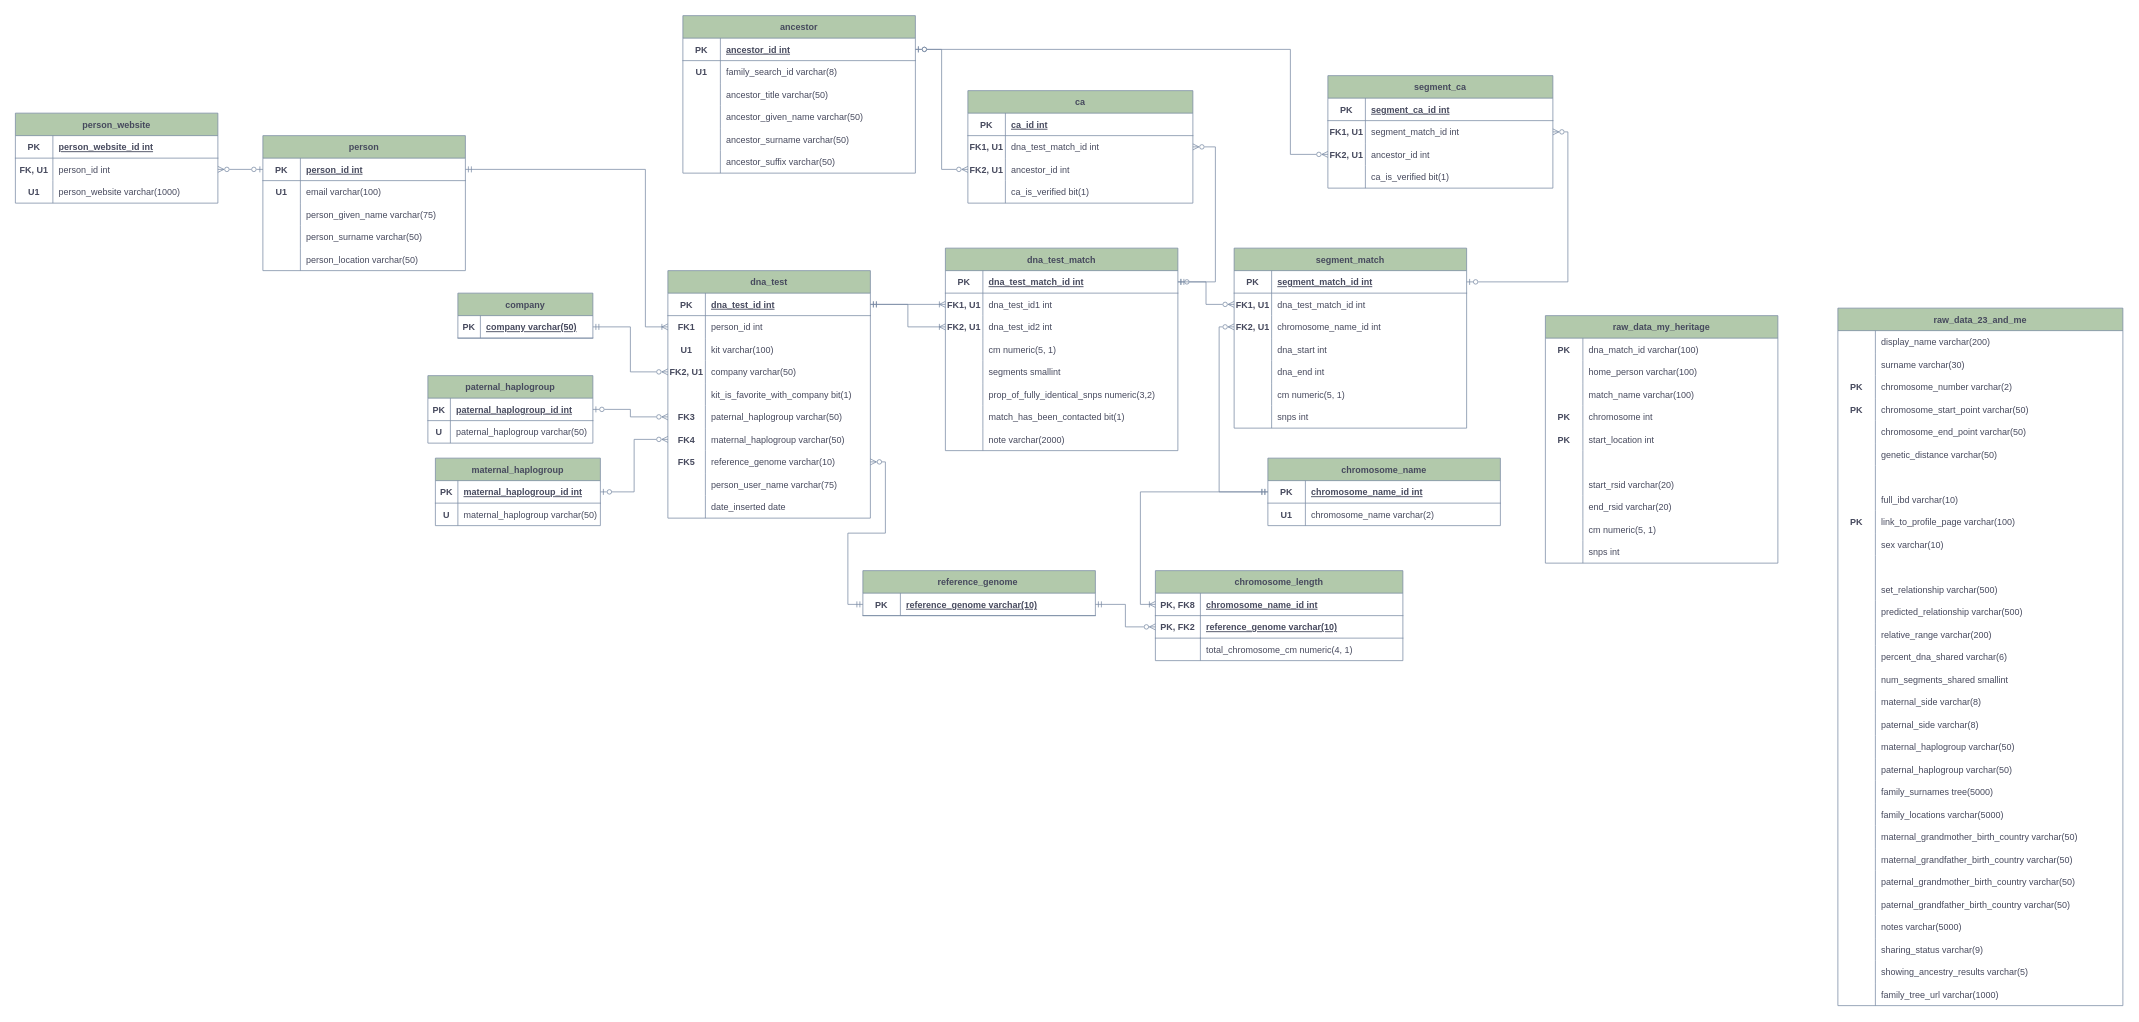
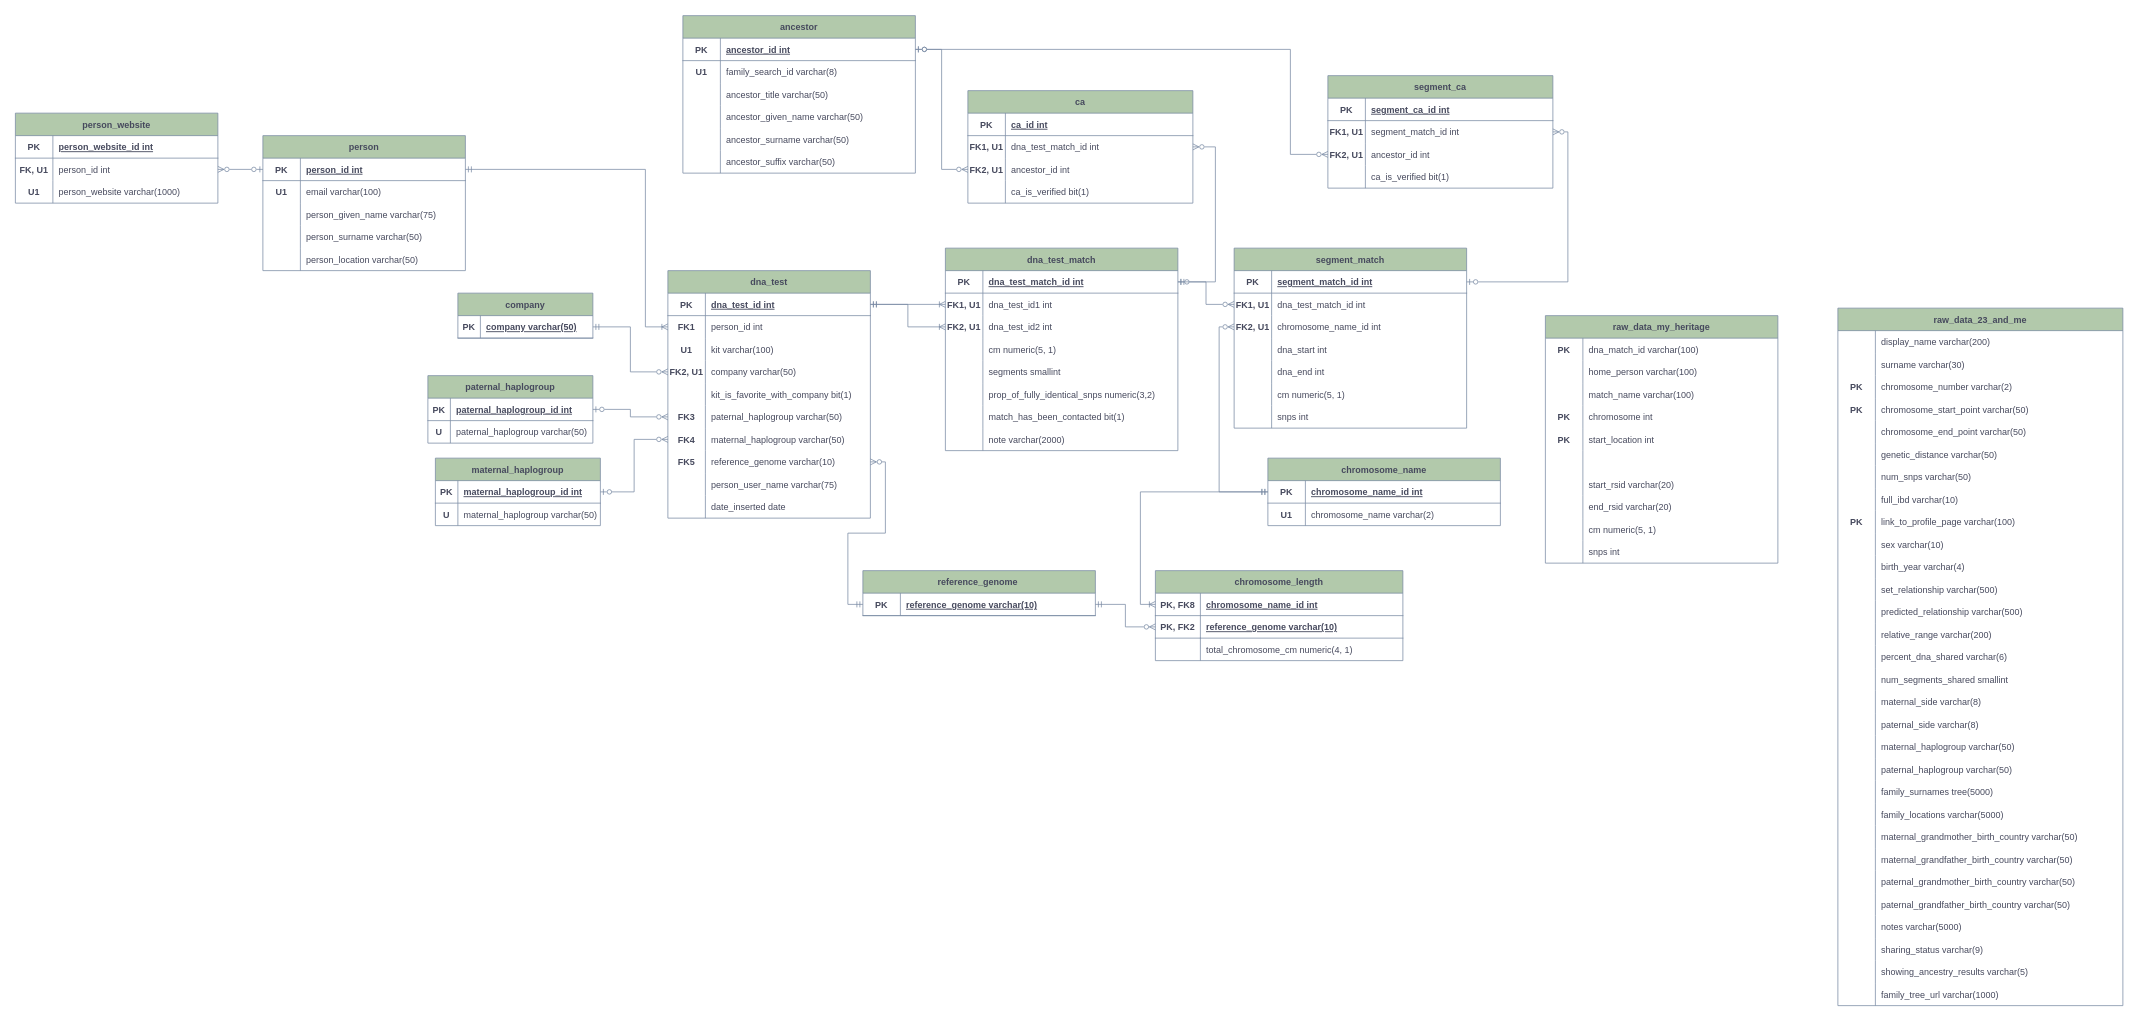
node "num_snps varchar(50)": added
node "birth_year varchar(4)": added
